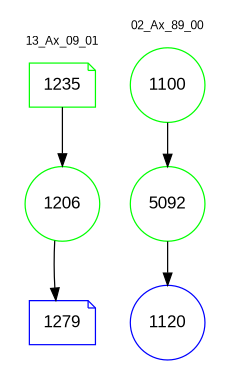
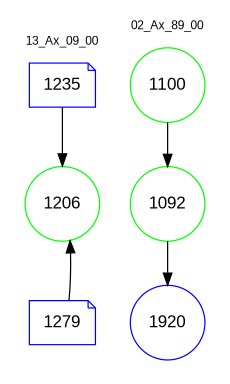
cluster "13_Ax_09_01": label "13_Ax_09_01" -> "13_Ax_09_00"
node "1235": color green -> blue
node "5092": label "5092" -> "1092"
edge "1206" -> "1279": reversed
node "1120": label "1120" -> "1920"
